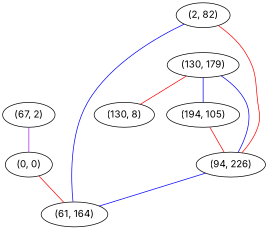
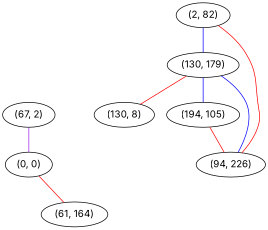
edge "(2, 82)" -- "(61, 164)": now "(2, 82)" -- "(130, 179)"
edge "(94, 226)" -- "(61, 164)": removed
